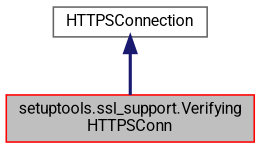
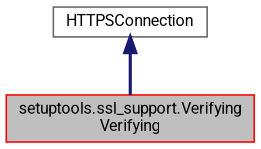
node "setuptools.ssl_support.Verifying HTTPSConn": label "setuptools.ssl_support.Verifying HTTPSConn" -> "setuptools.ssl_support.Verifying Verifying"
